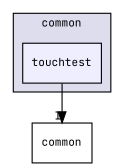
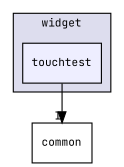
cluster "common": label "common" -> "widget"
